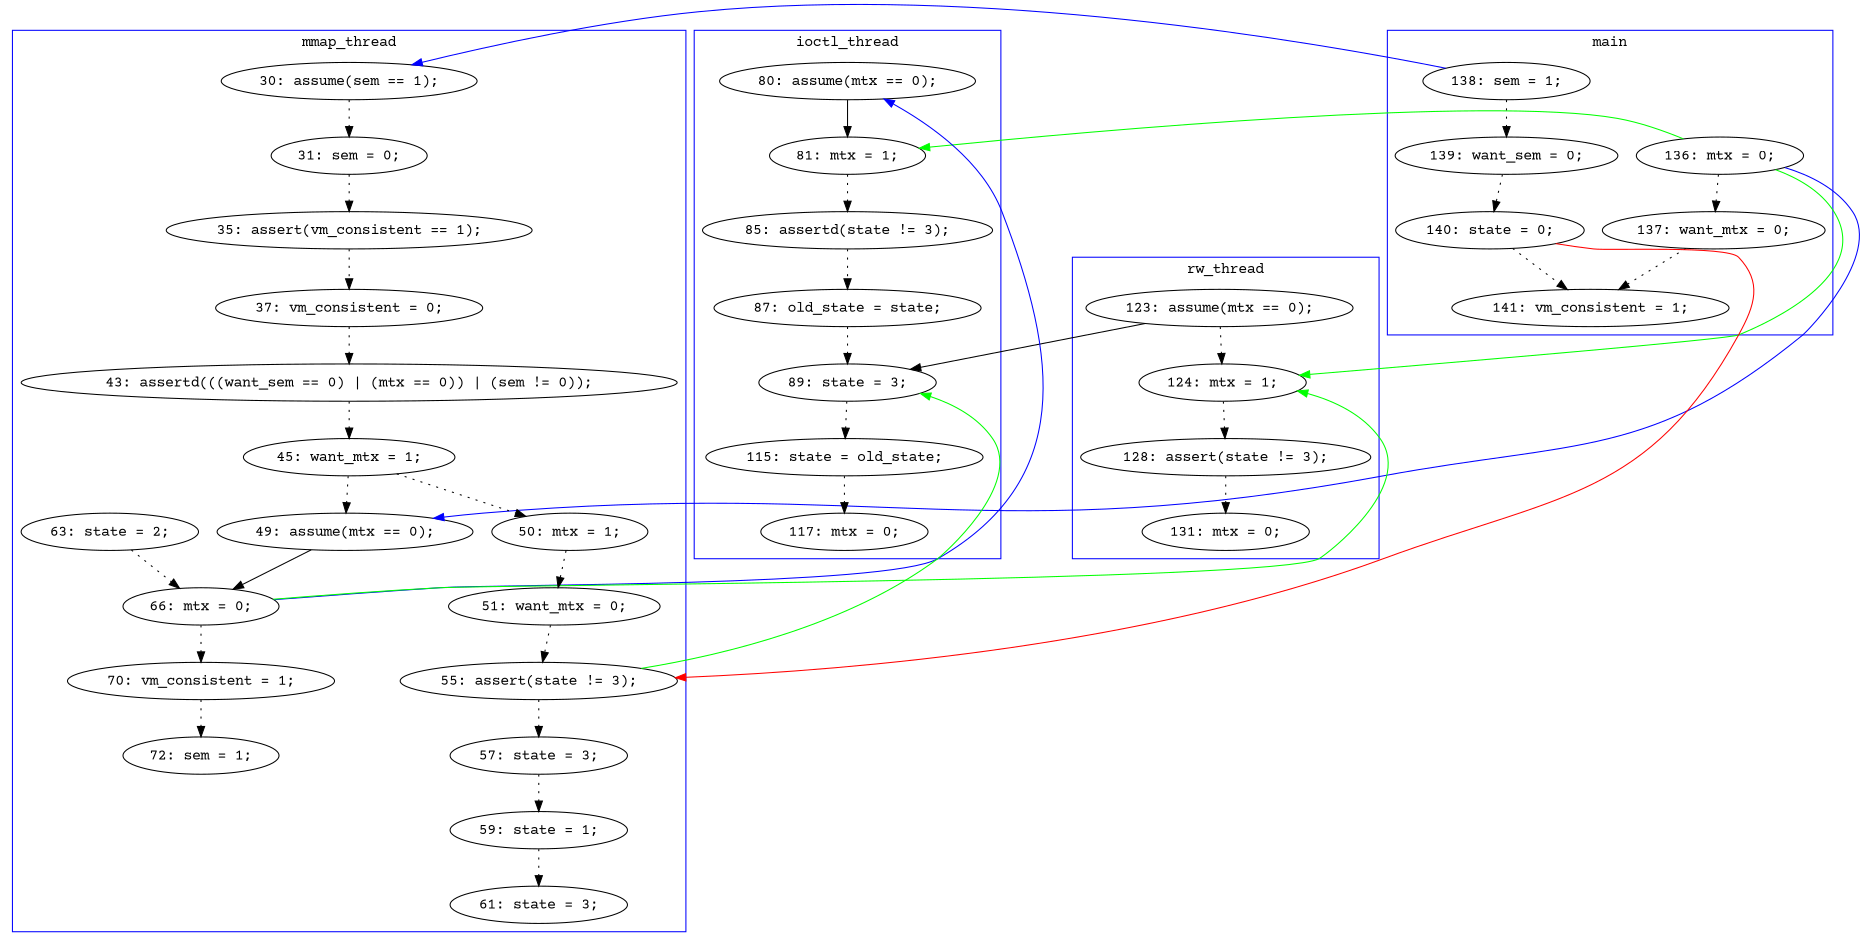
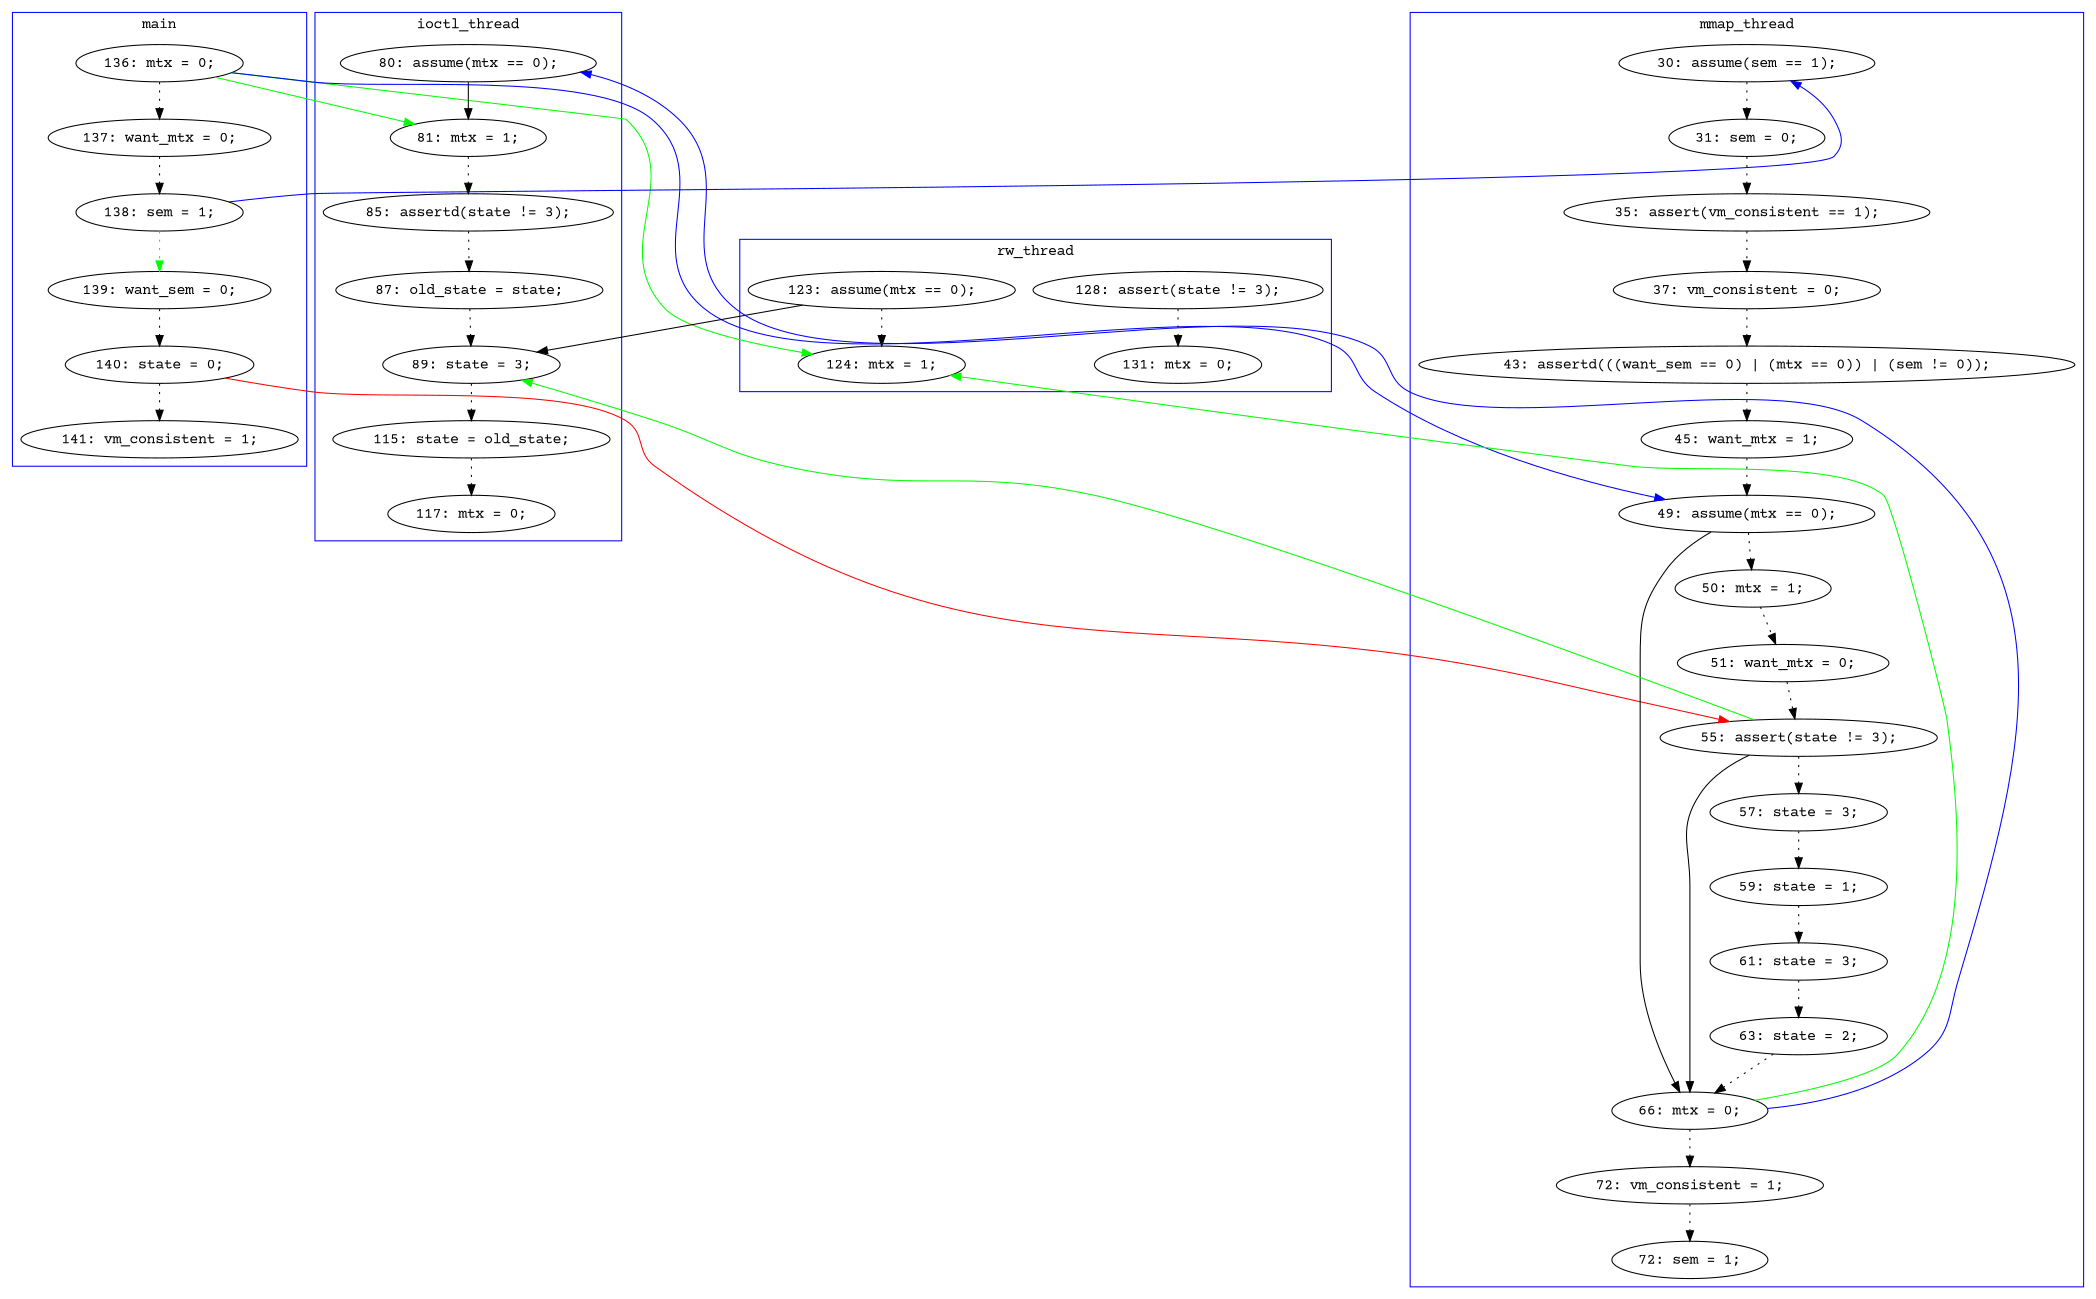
edge "138: sem = 1;" -> "139: want_sem = 0;": color black -> Green
edge "137: want_mtx = 0;" -> "141: vm_consistent = 1;": now "137: want_mtx = 0;" -> "138: sem = 1;"
edge "124: mtx = 1;" -> "128: assert(state != 3);": removed
edge "45: want_mtx = 1;" -> "50: mtx = 1;": now "49: assume(mtx == 0);" -> "50: mtx = 1;"
node "70: vm_consistent = 1;": label "70: vm_consistent = 1;" -> "72: vm_consistent = 1;"
edge "55: assert(state != 3);" -> "66: mtx = 0;": added
edge "61: state = 3;" -> "63: state = 2;": added
